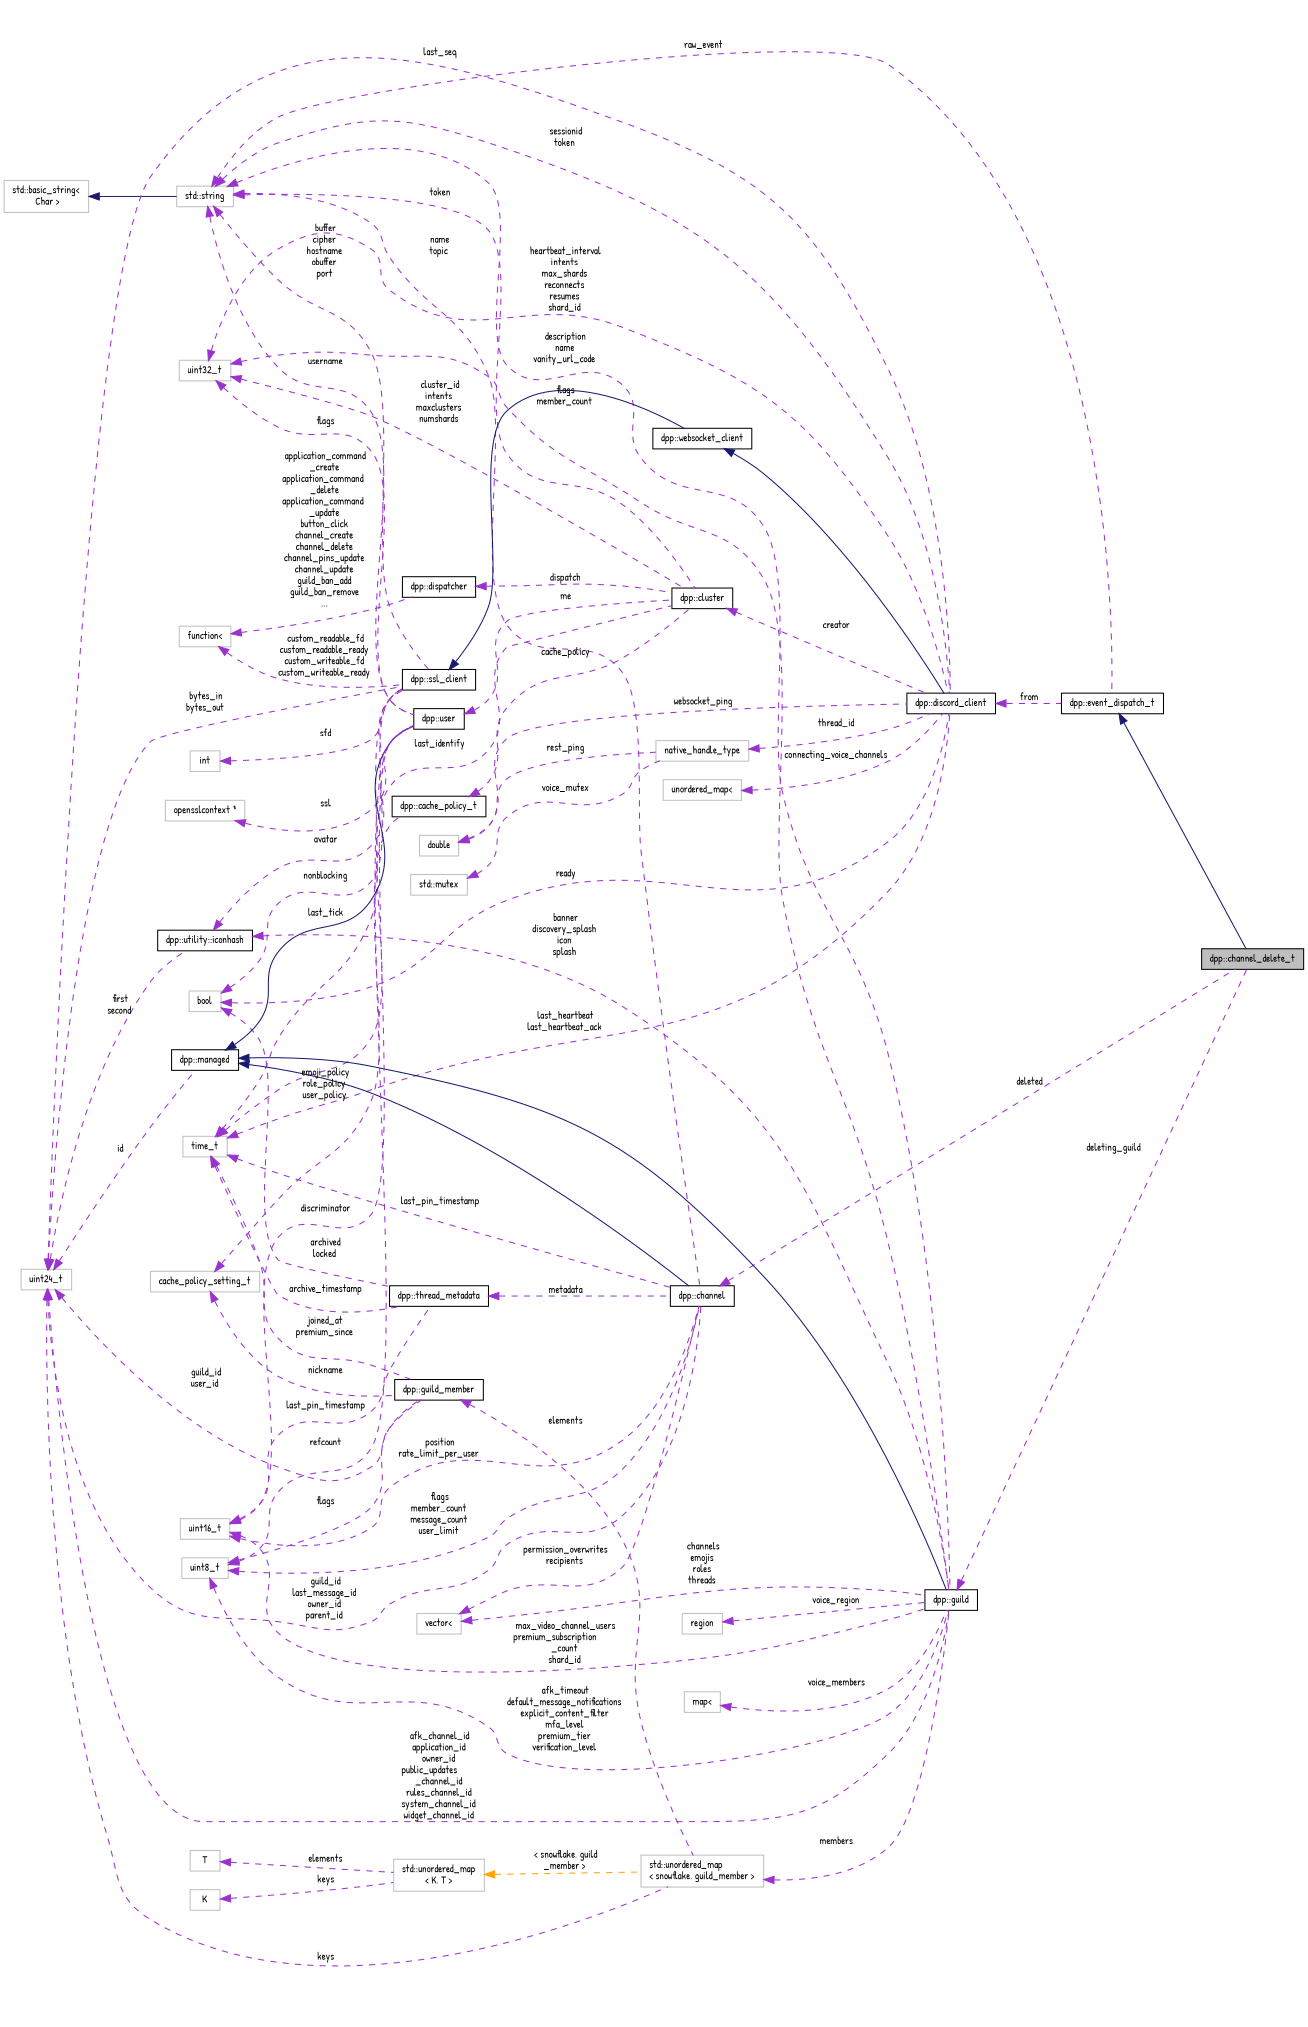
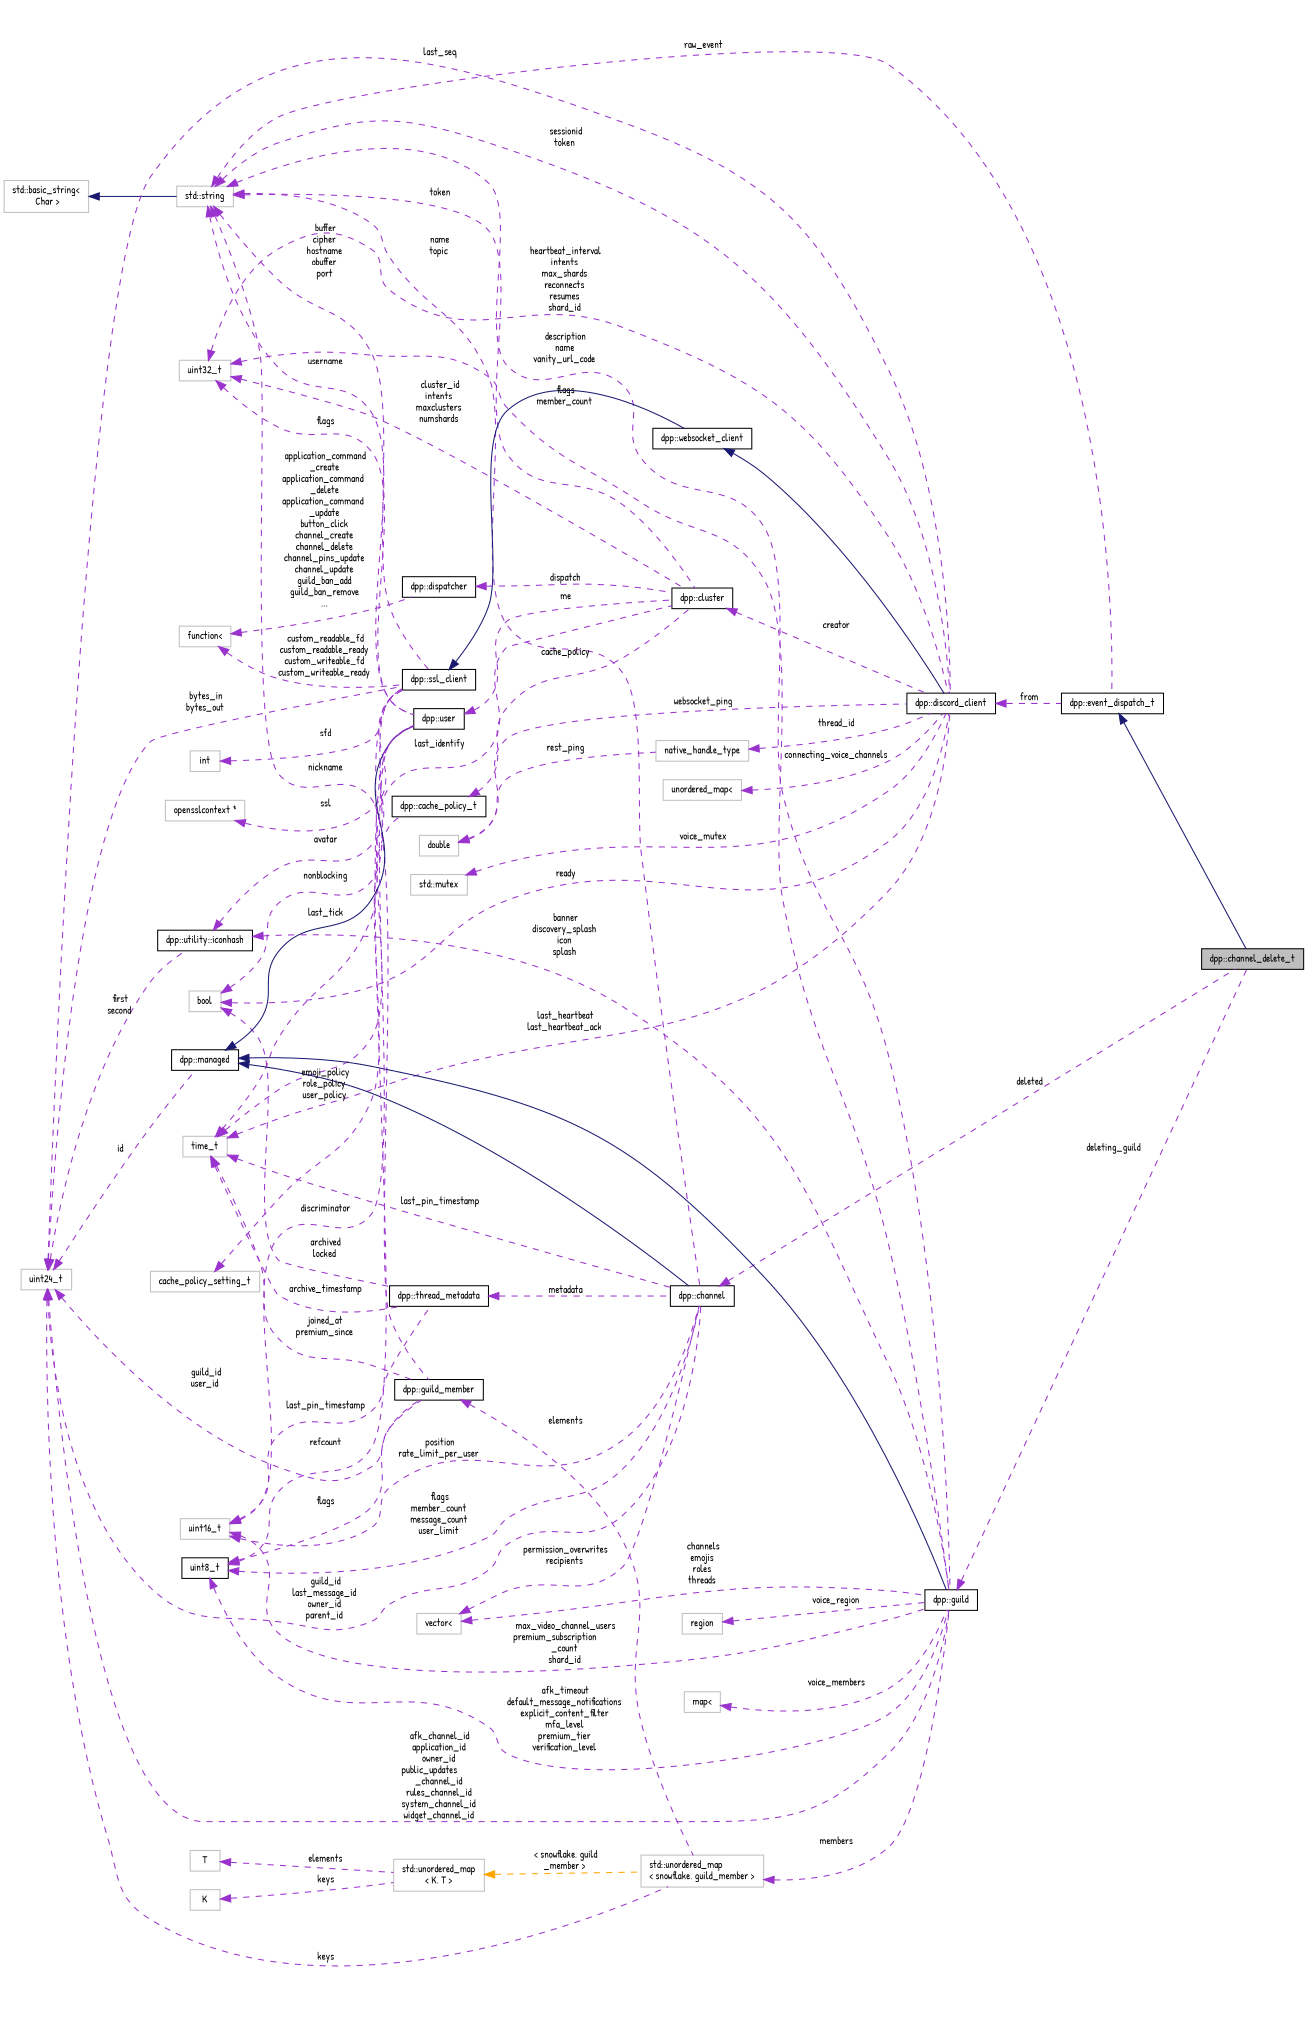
edge "native_handle_type" -> "std::mutex": now "dpp::discord_client" -> "std::mutex"
edge "dpp::guild_member" -> "cache_policy_setting_t": now "dpp::guild_member" -> "std::string"
node "uint8_t": color grey75 -> black
